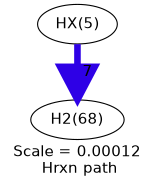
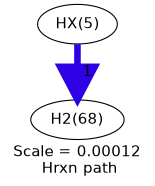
edge "HX(5)" -> "H2(68)": label " 7" -> " 1"
